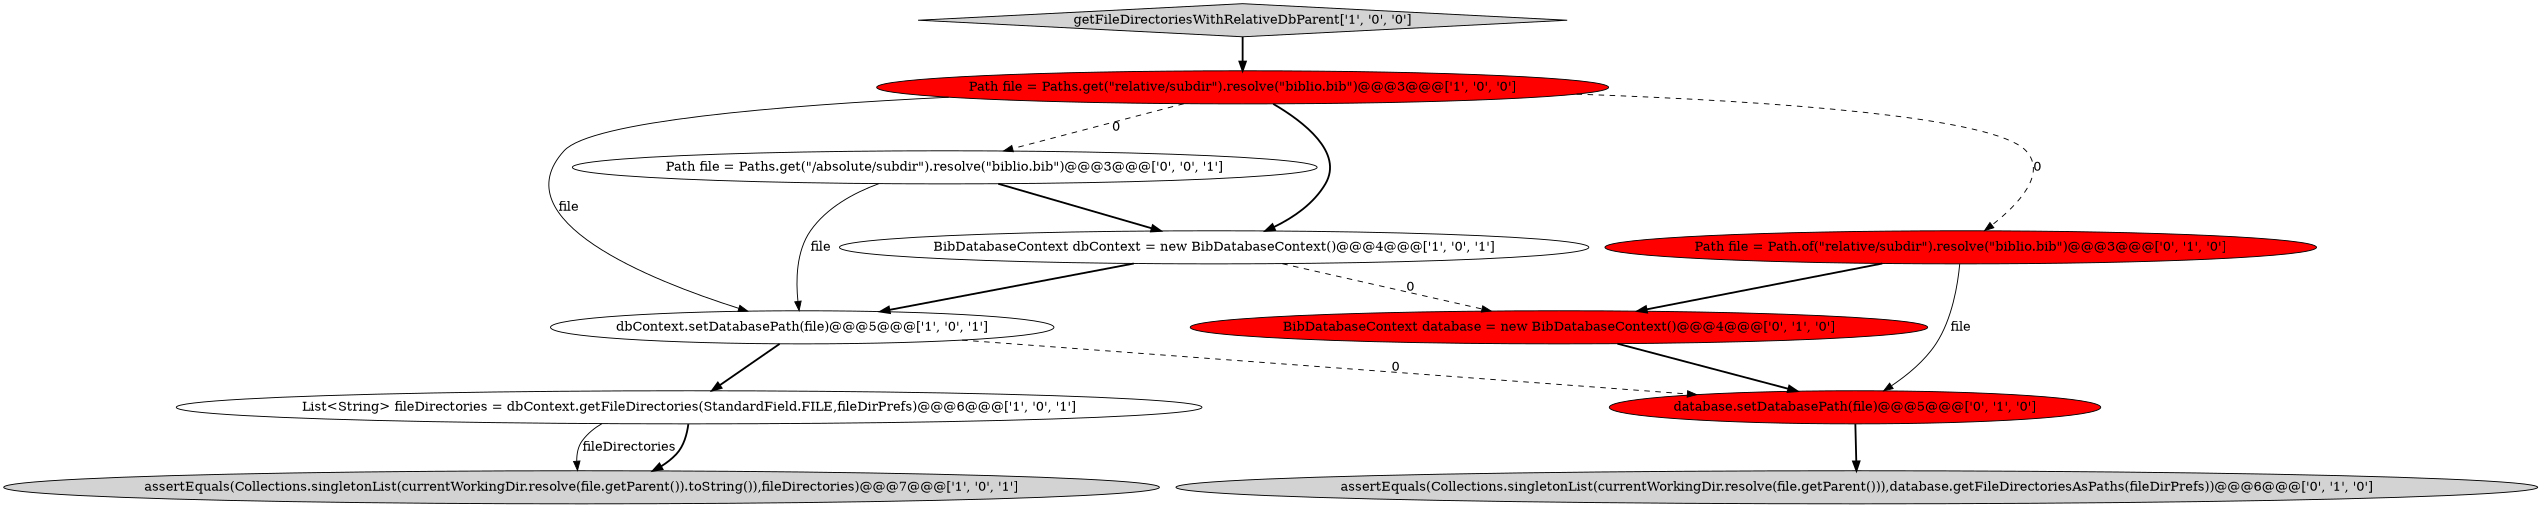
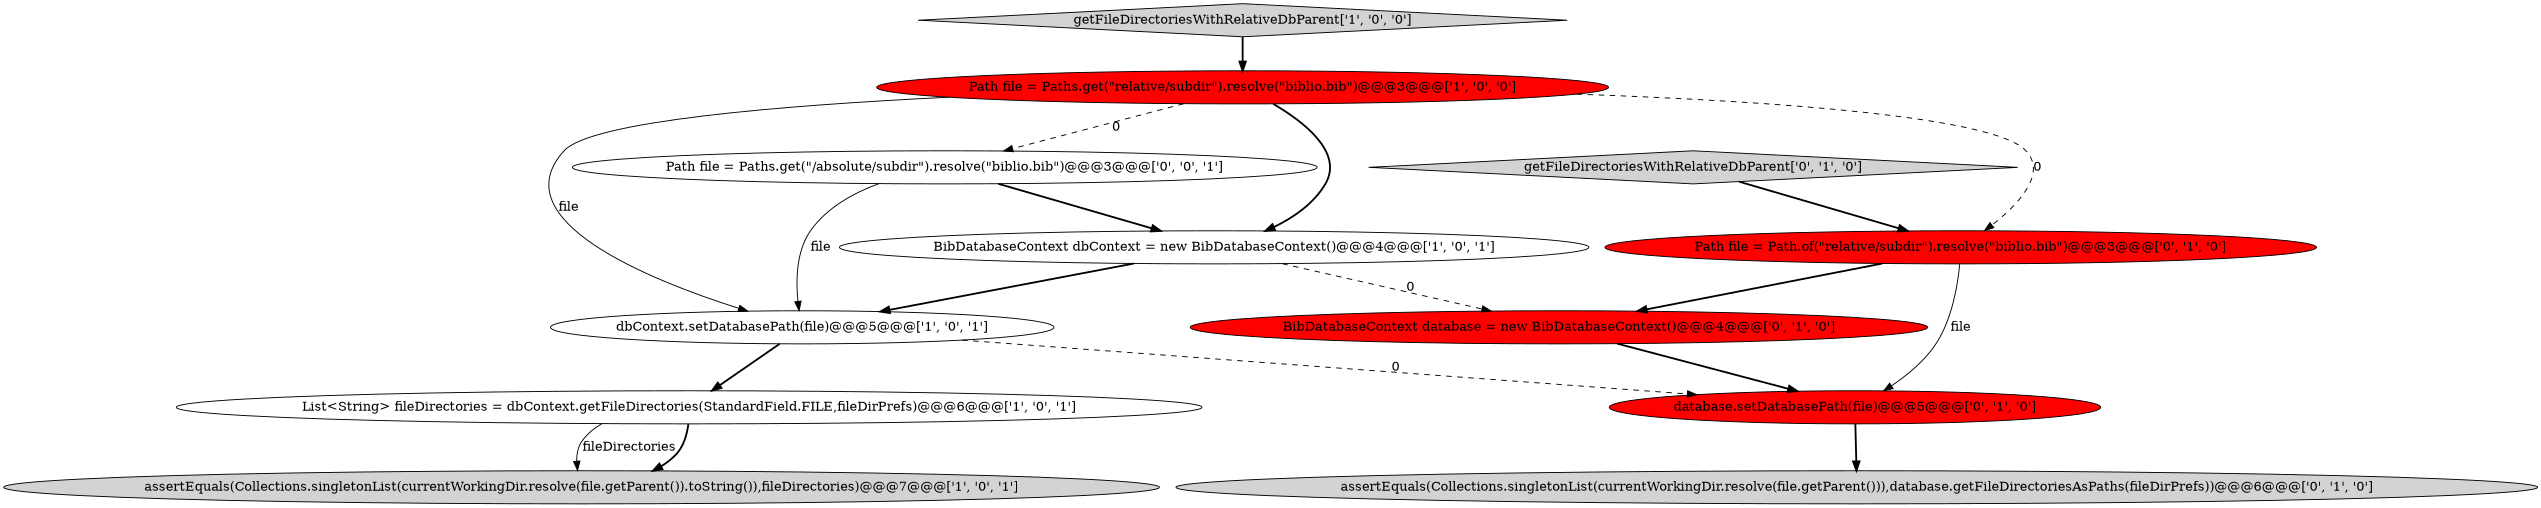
node "getFileDirectoriesWithRelativeDbParent['0', '1', '0']": added
